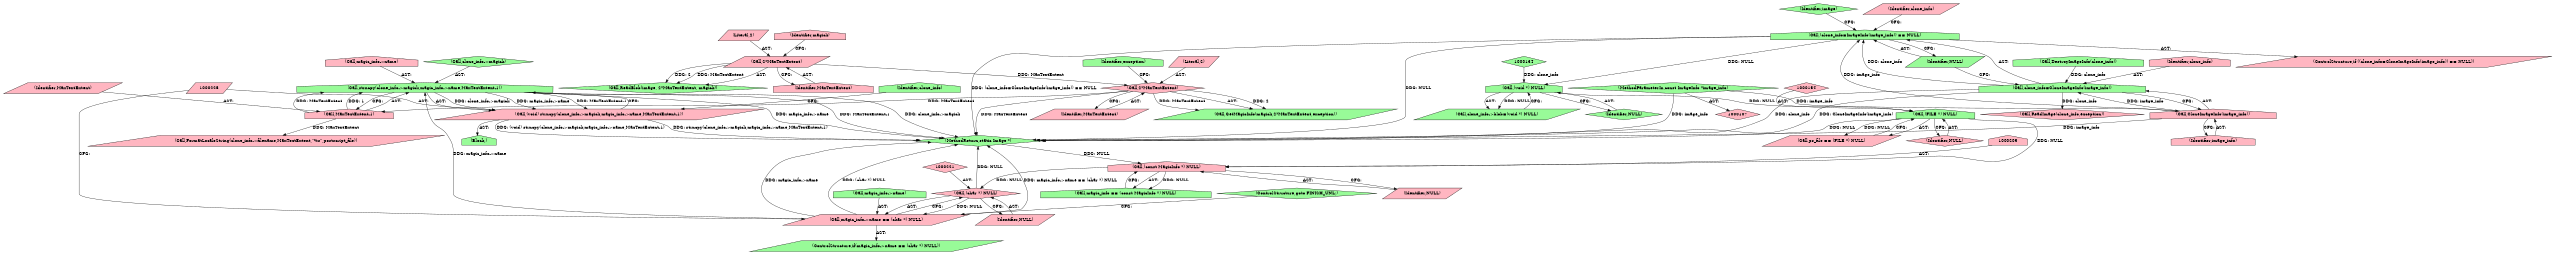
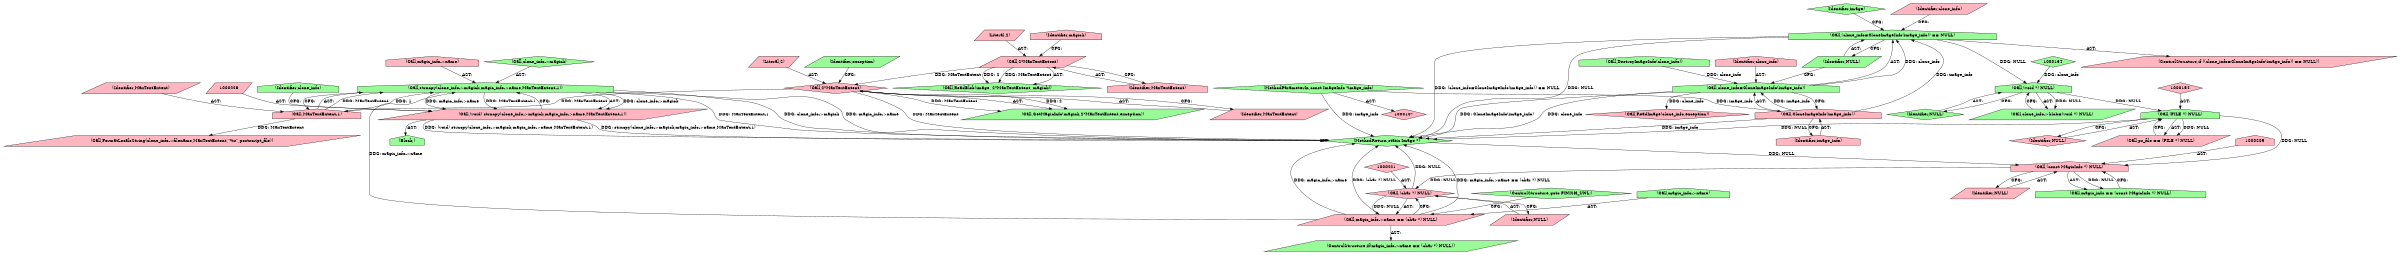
node "(Call,(clone_info=ImageInfo(image_info)) == NULL)": label "(Call,(clone_info=ImageInfo(image_info)) == NULL)" -> "(Call,(clone_info=CloneImageInfo(image_info)) == NULL)"
node "(Identifier,exception)": shape house -> parallelogram
edge "1000225" -> "(Call,magic_info->name == (char *) NULL)": removed, label "CFG:"
